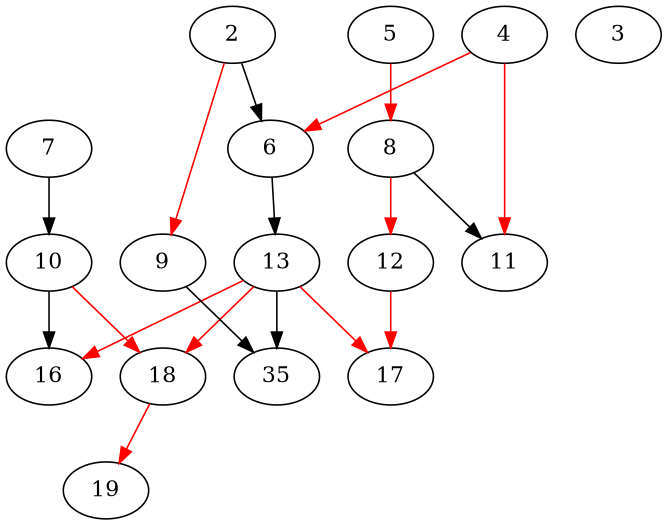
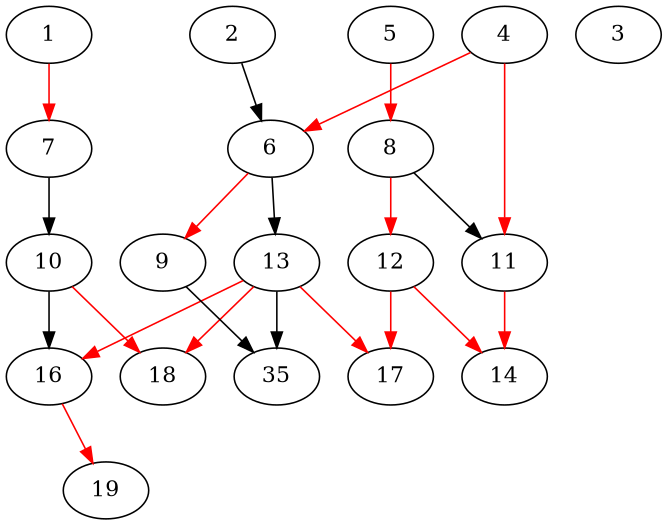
node "1": added
edge "2" -> "9": now "6" -> "9"
node "14": added
edge "18" -> "19": now "16" -> "19"
